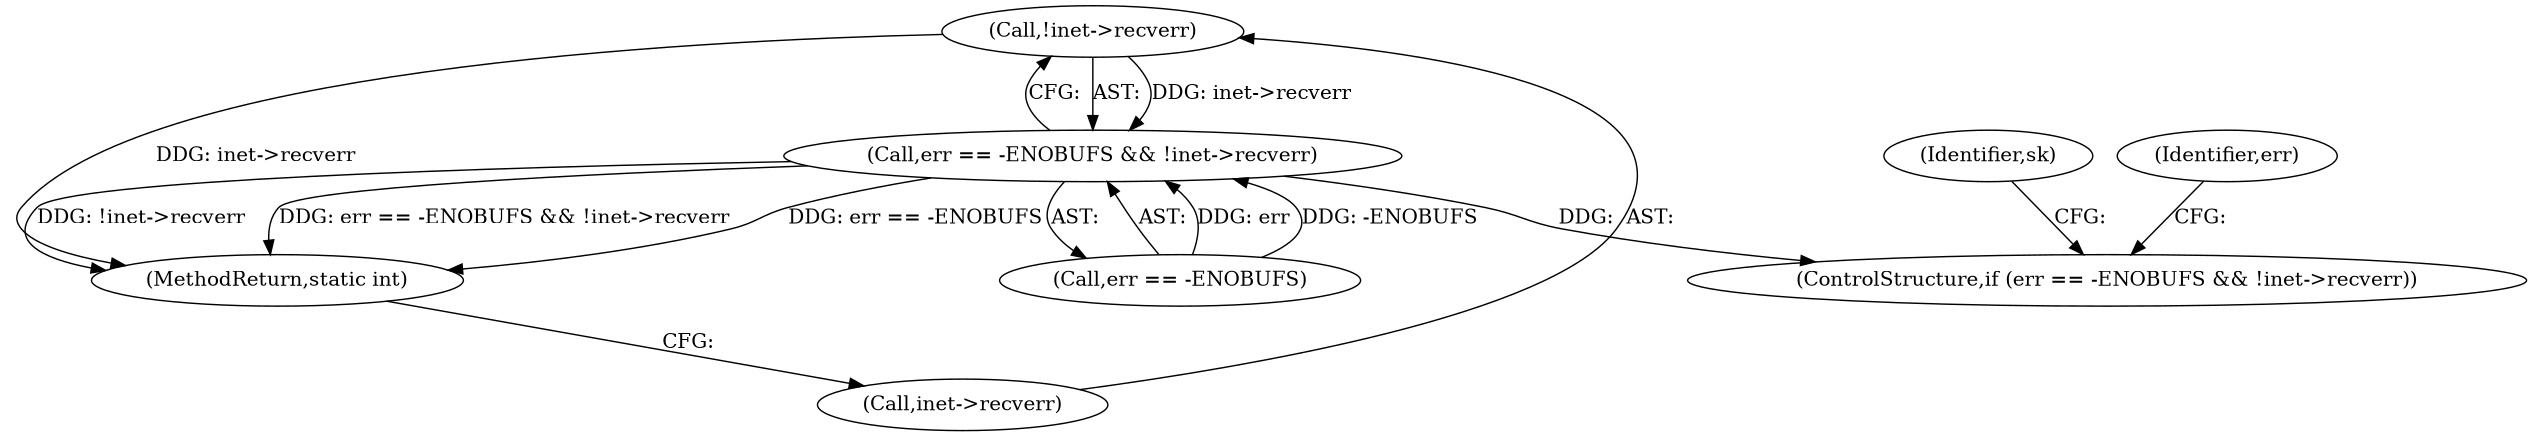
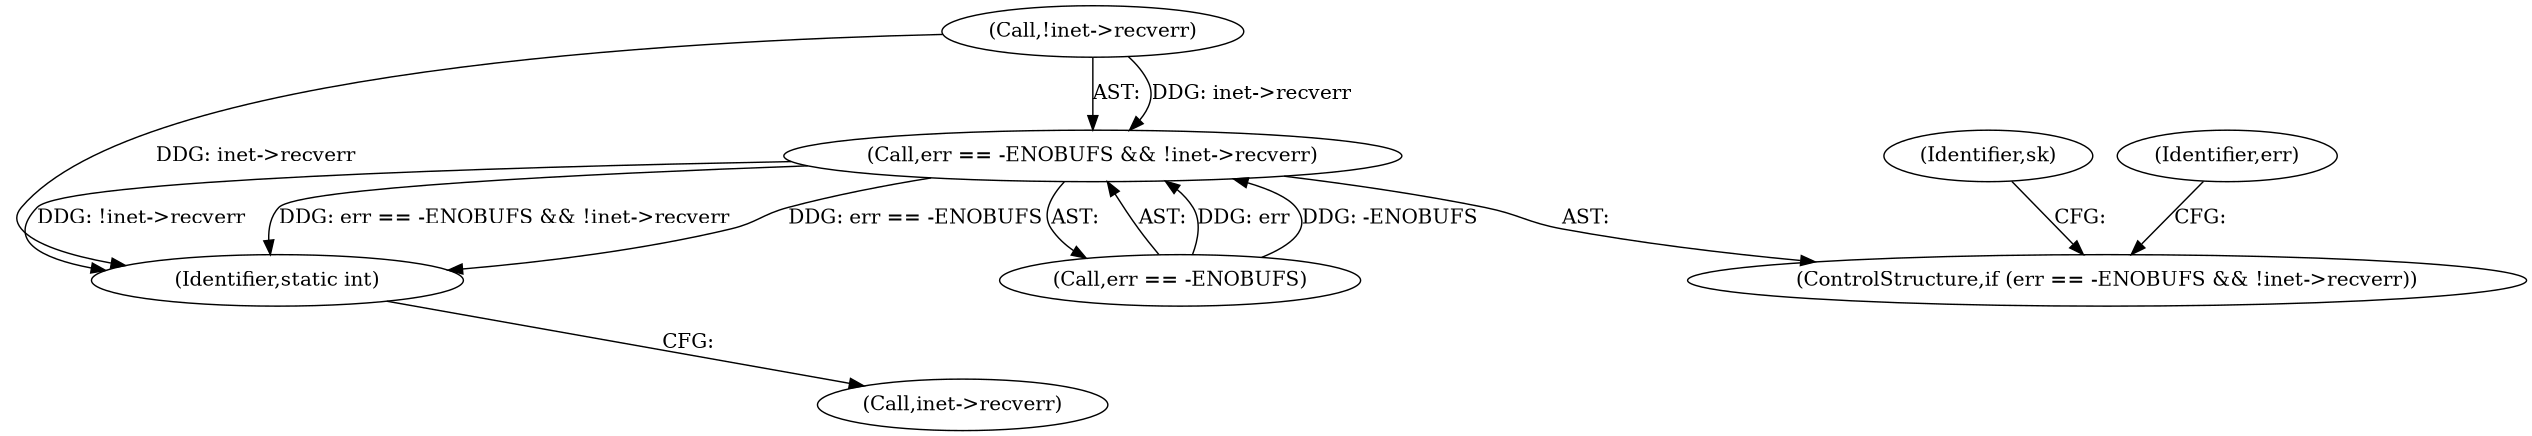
edge "(Call,err == -ENOBUFS && !inet->recverr)" -> "(Call,!inet->recverr)": removed, label "CFG:"
edge "(Call,err == -ENOBUFS && !inet->recverr)" -> "(ControlStructure,if (err == -ENOBUFS && !inet->recverr))": label "DDG: " -> "AST: "
edge "(Call,inet->recverr)" -> "(Call,!inet->recverr)": removed, label "AST:"
node "(MethodReturn,static int)": label "(MethodReturn,static int)" -> "(Identifier,static int)"
